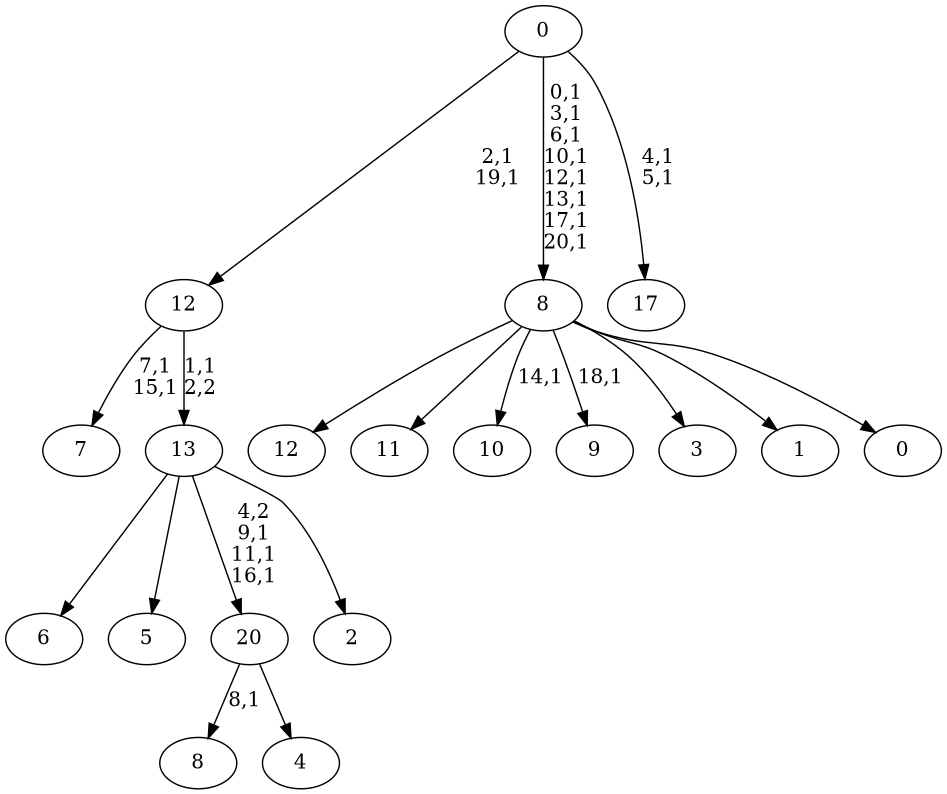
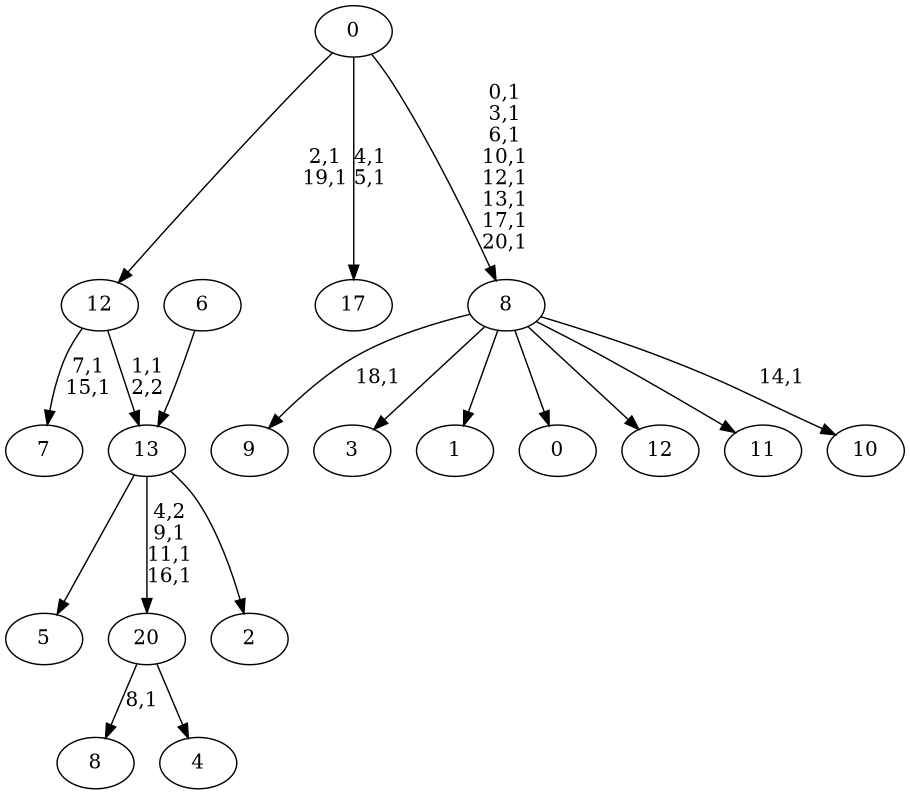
edge "13" -> "6": reversed
